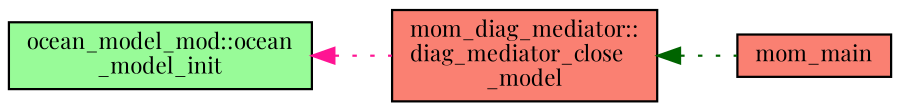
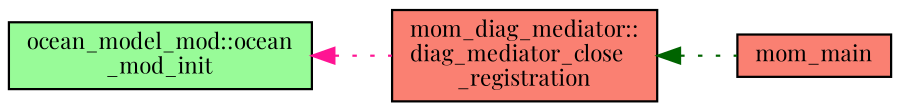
node "ocean_model_mod::ocean _model_init": label "ocean_model_mod::ocean _model_init" -> "ocean_model_mod::ocean _mod_init"
node "mom_diag_mediator:: diag_mediator_close _model": label "mom_diag_mediator:: diag_mediator_close _model" -> "mom_diag_mediator:: diag_mediator_close _registration"
